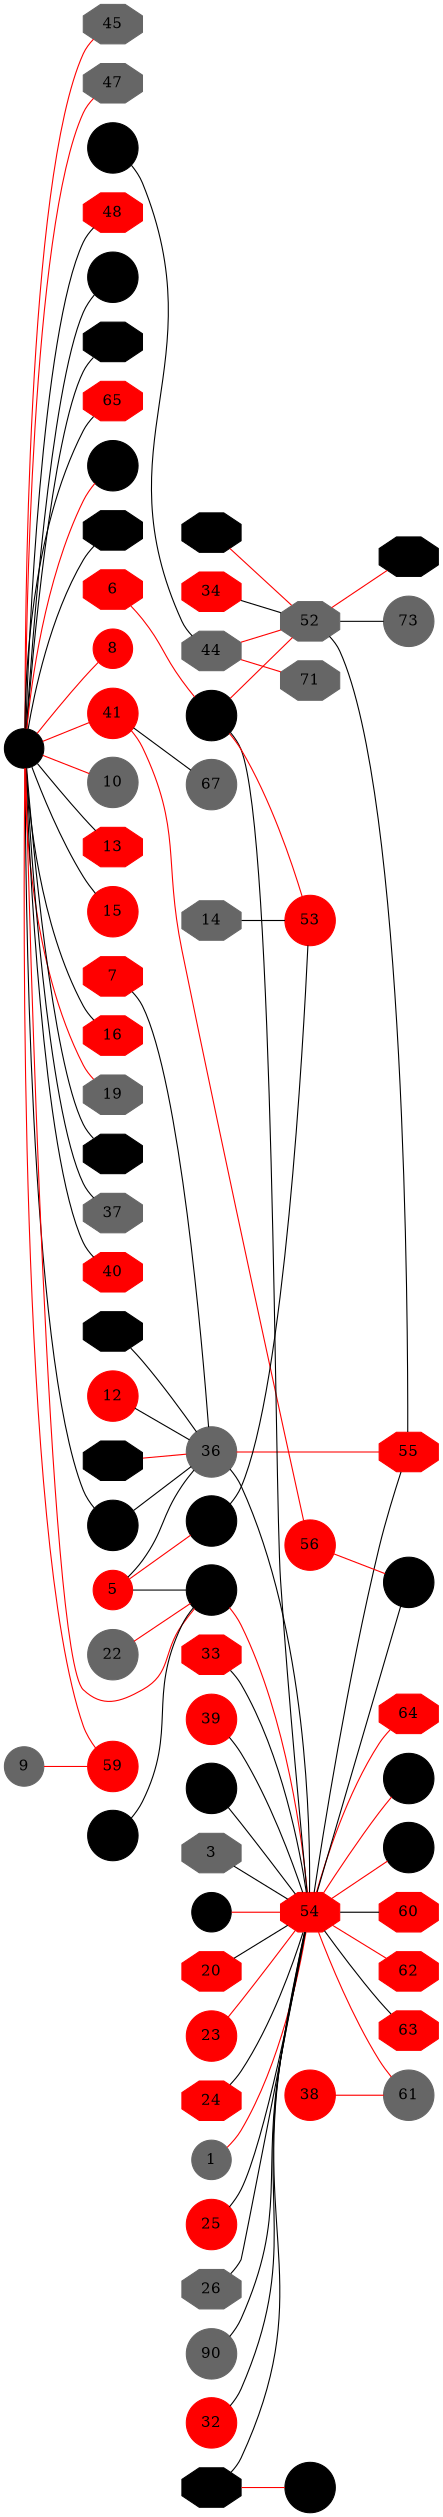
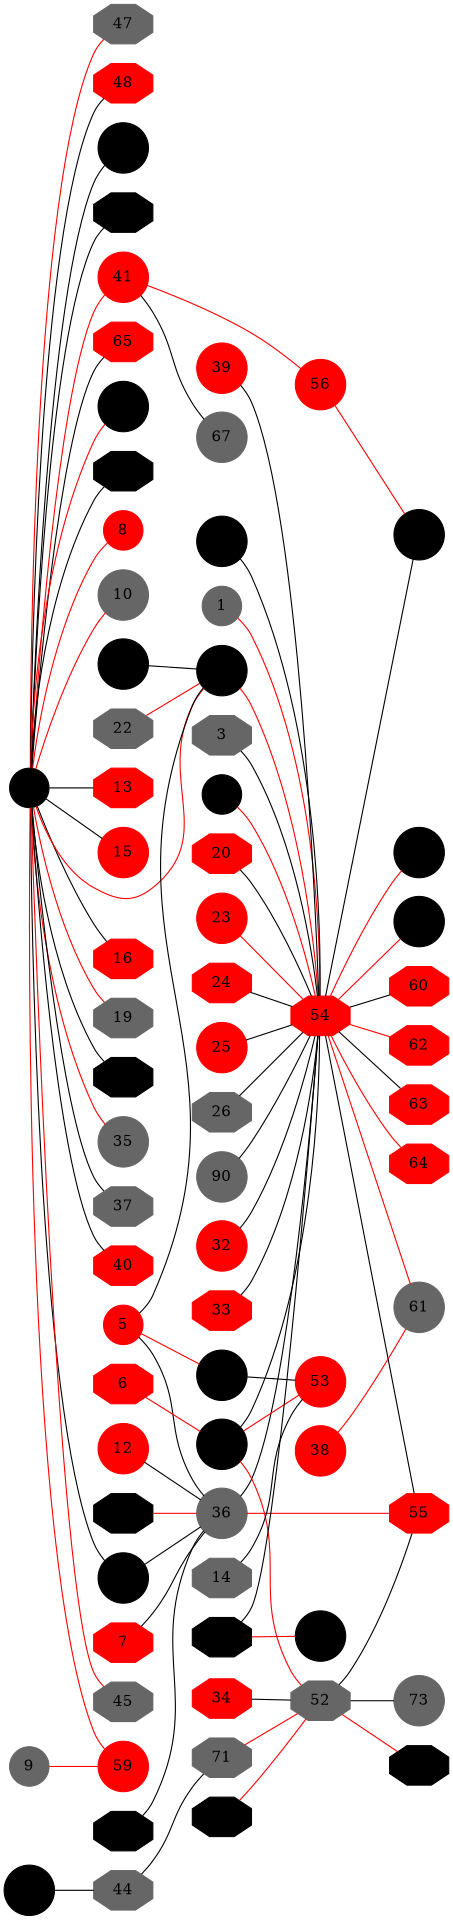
edge "52" -- "44": now "52" -- "71"
edge "44" -- "71": color red -> black
node "35": added
node "22": shape circle -> octagon
